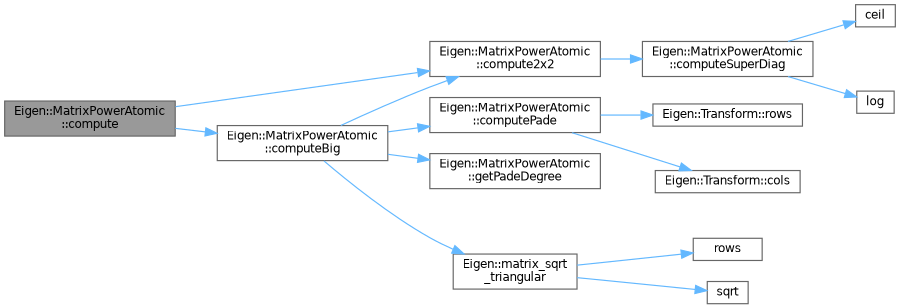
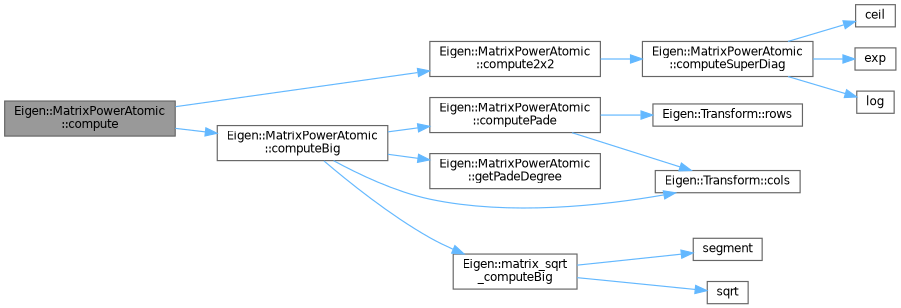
node "exp": added
edge "Eigen::MatrixPowerAtomic ::computeBig" -> "Eigen::MatrixPowerAtomic ::compute2x2": now "Eigen::MatrixPowerAtomic ::computeBig" -> "Eigen::Transform::cols"
node "rows": label "rows" -> "segment"
node "Eigen::matrix_sqrt _triangular": label "Eigen::matrix_sqrt _triangular" -> "Eigen::matrix_sqrt _computeBig"
